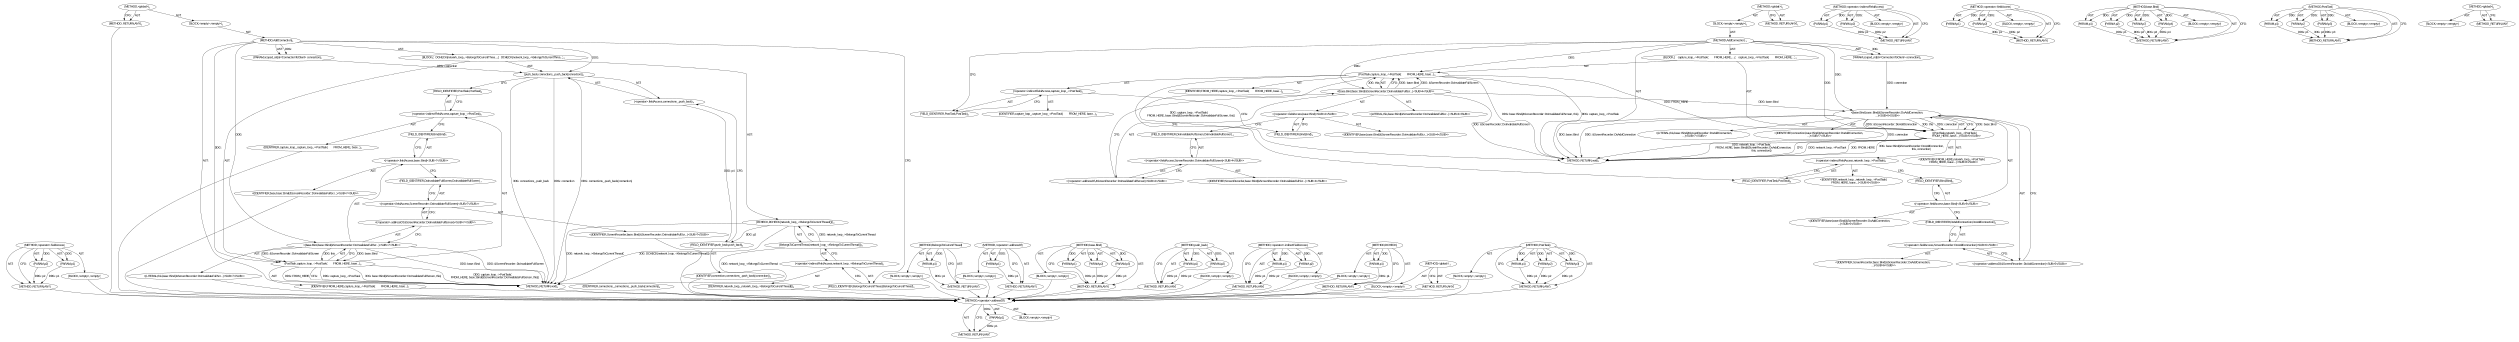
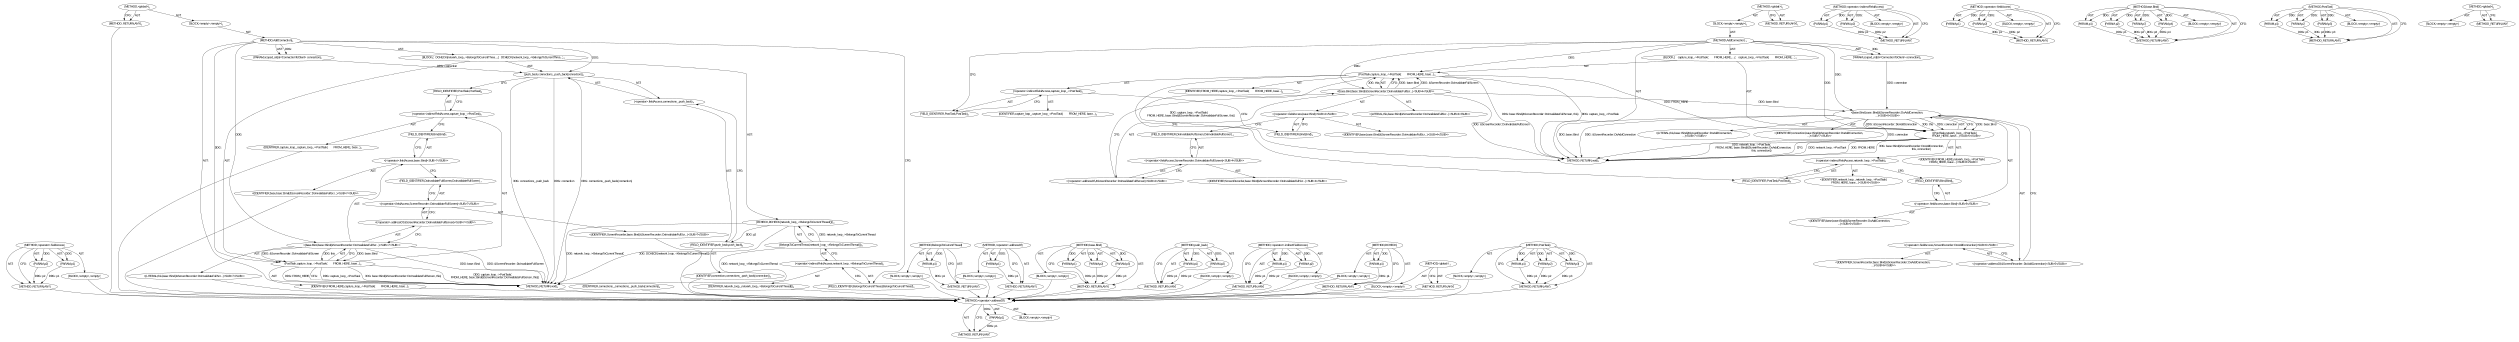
edge "(<operator>.fieldAccess,connections_.push_back)" -> "(FIELD_IDENTIFIER,push_back,push_back)": label "DDG: p4" -> "AST: "
node "(FIELD_IDENTIFIER,DoAddConnection,DoAddConnection)": removed
